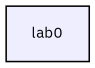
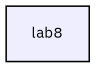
node "lab0": label "lab0" -> "lab8"
